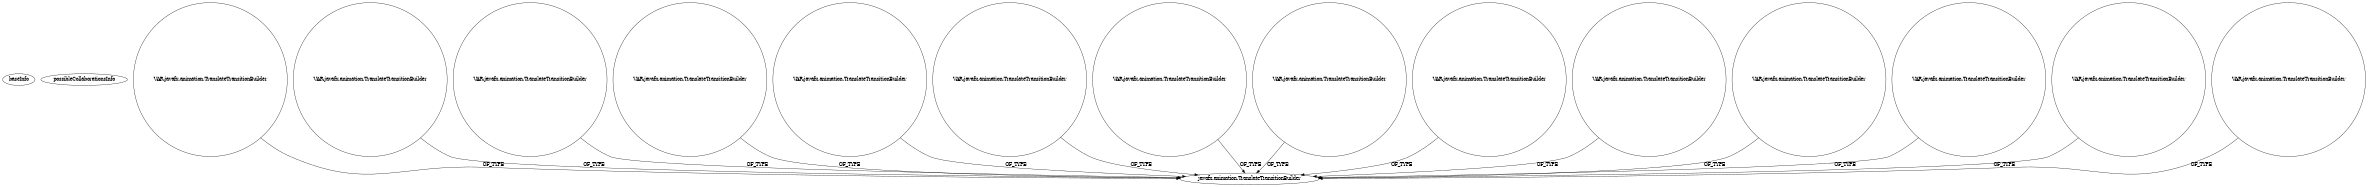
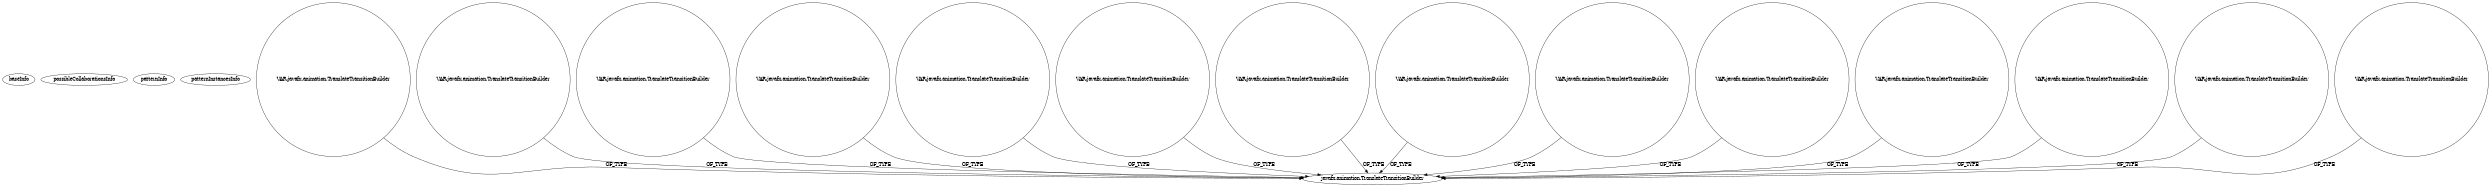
node "patternInfo": added
node "patternInstancesInfo": added
